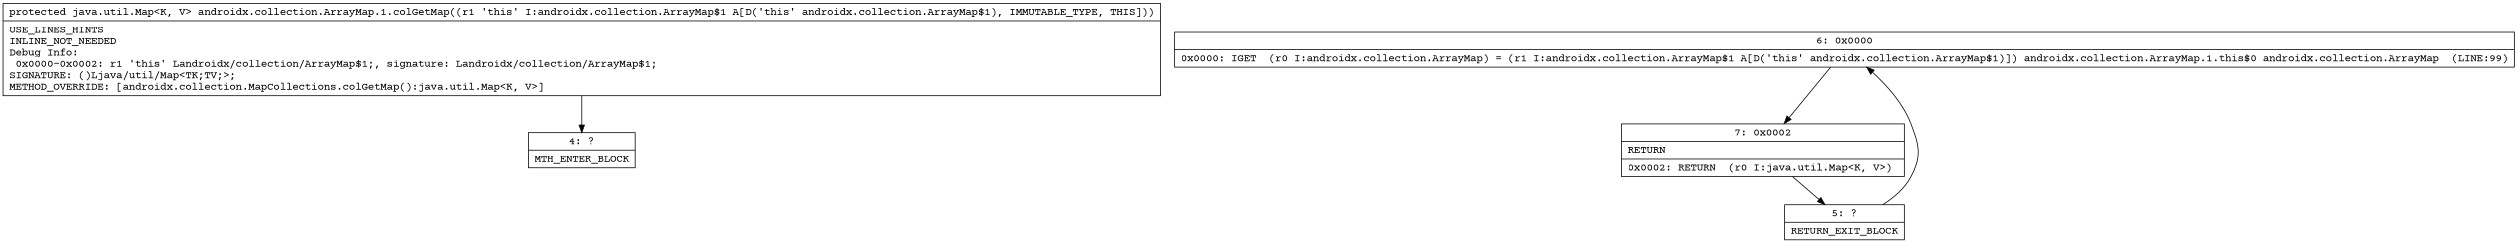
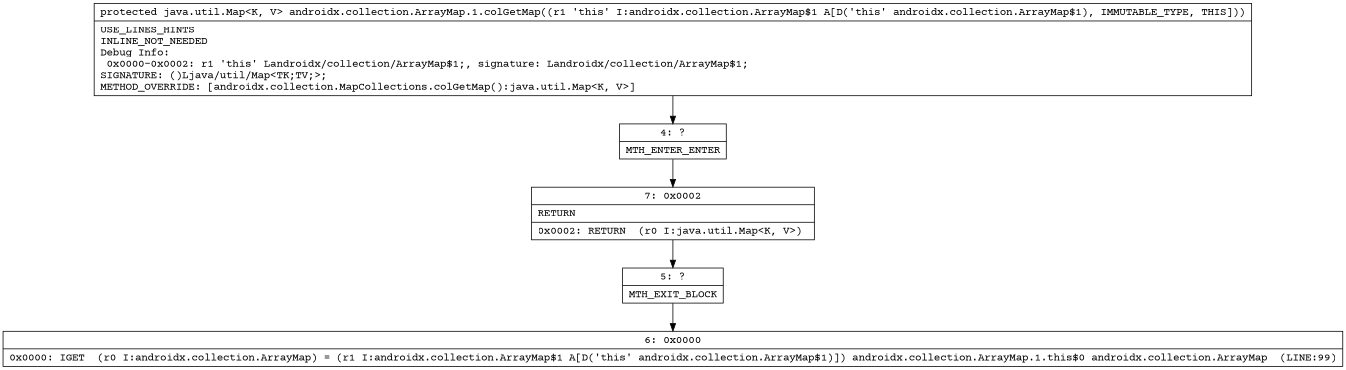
edge "6: 0x0000" -> "7: 0x0002": now "4: ?" -> "7: 0x0002"
node "4: ?": text "MTH_ENTER_BLOCK" -> "MTH_ENTER_ENTER"
node "5: ?": text "RETURN_EXIT_BLOCK" -> "MTH_EXIT_BLOCK"
